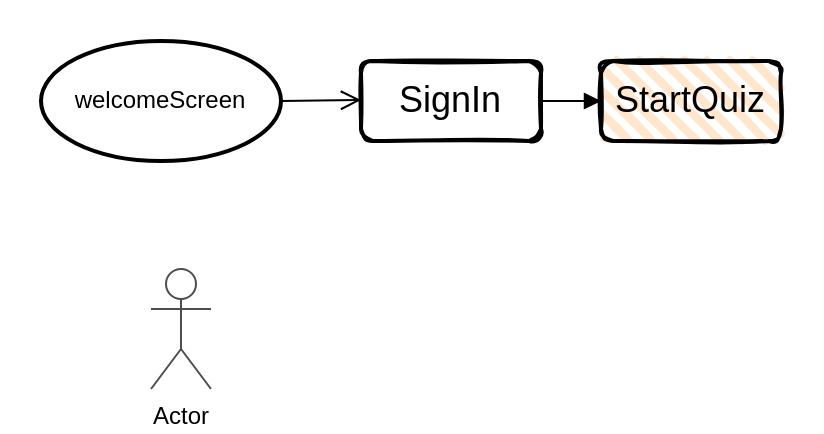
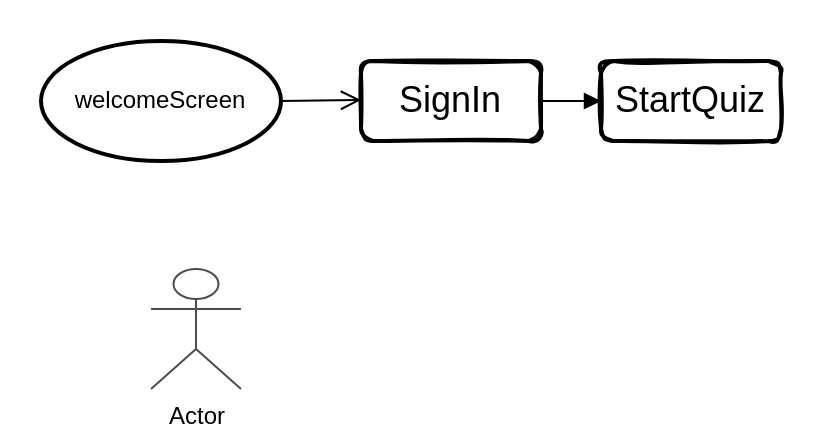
node "StartQuiz": fillcolor #ffe6cc -> #ffffff
node "Actor": size 60x120 -> 90x120
